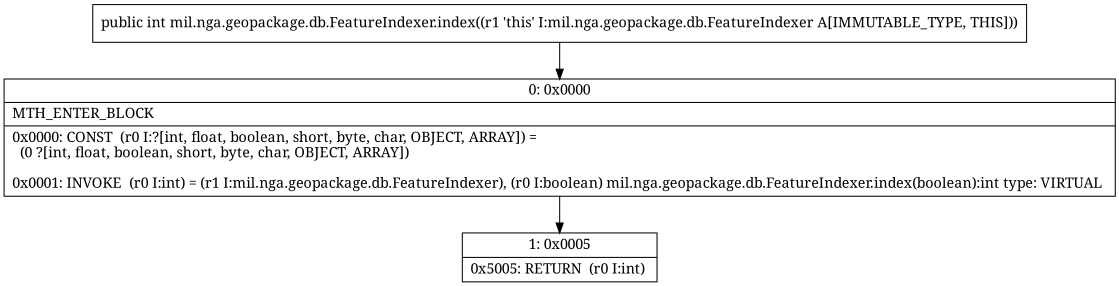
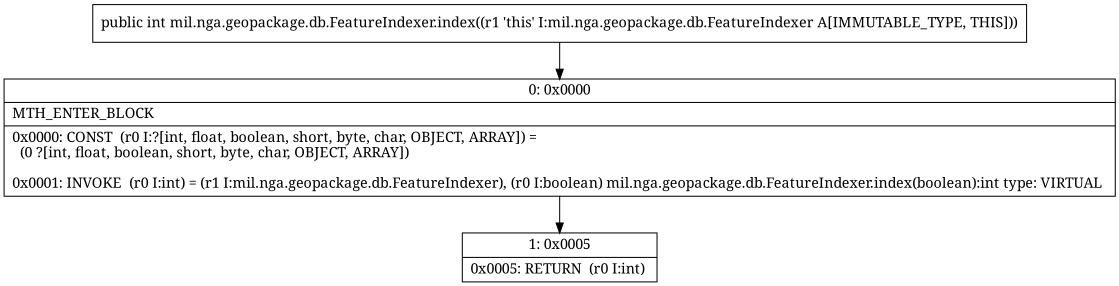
node "1: 0x0005": text "0x5005: RETURN  (r0 I:int)" -> "0x0005: RETURN  (r0 I:int)"
